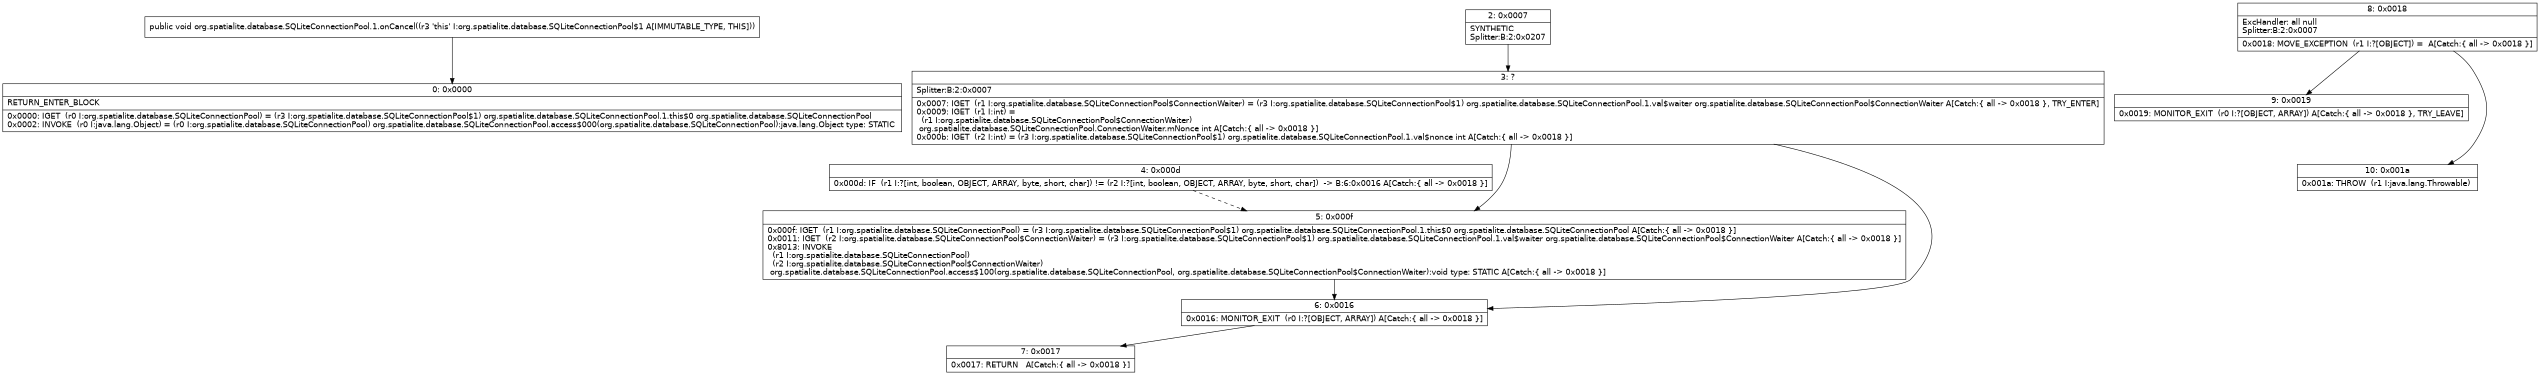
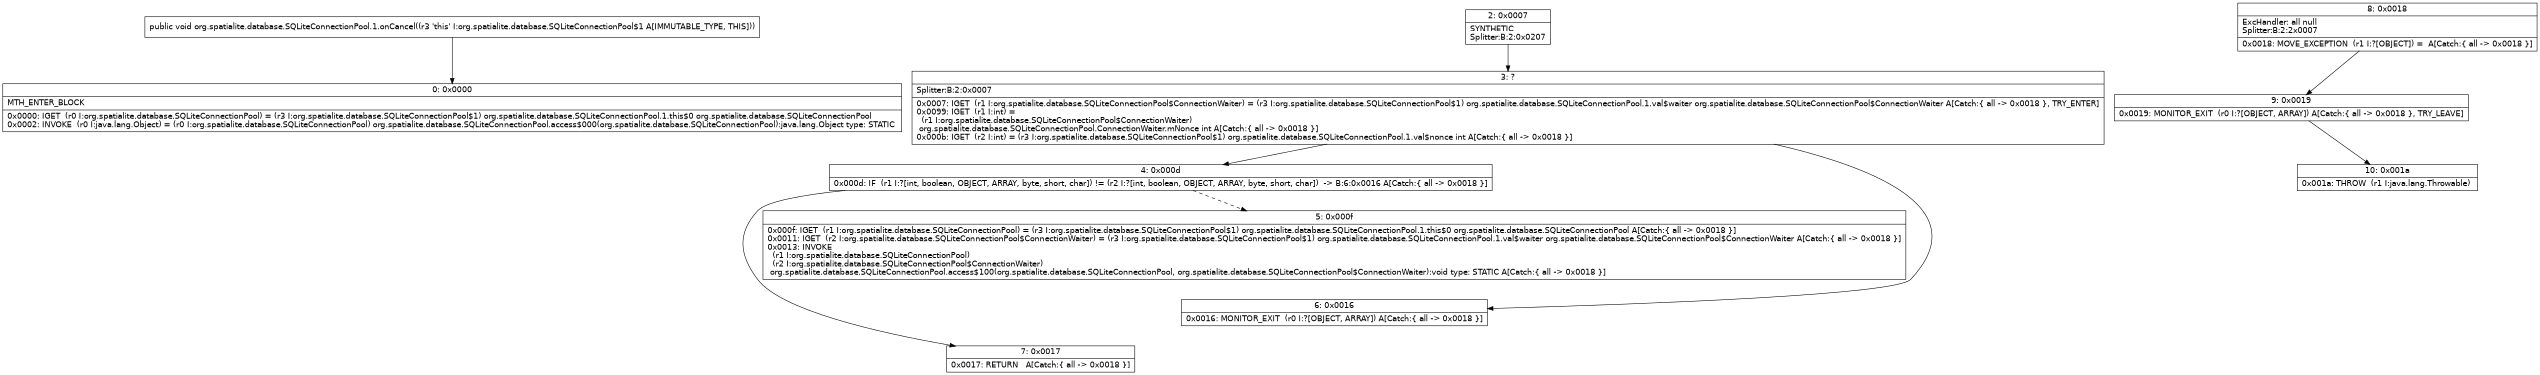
node "8: 0x0018": text "Splitter:B:2:0x0007" -> "Splitter:B:2:2x0007"
node "0: 0x0000": text "RETURN_ENTER_BLOCK" -> "MTH_ENTER_BLOCK"
edge "8: 0x0018" -> "10: 0x001a": now "9: 0x0019" -> "10: 0x001a"
node "3: ?": text "0x0009: IGET  (r1 I:int) =" -> "0x0099: IGET  (r1 I:int) ="
edge "3: ?" -> "5: 0x000f": now "3: ?" -> "4: 0x000d"
node "5: 0x000f": text "0x8013: INVOKE" -> "0x0013: INVOKE"
edge "5: 0x000f" -> "6: 0x0016": removed
edge "6: 0x0016" -> "7: 0x0017": now "4: 0x000d" -> "7: 0x0017"
